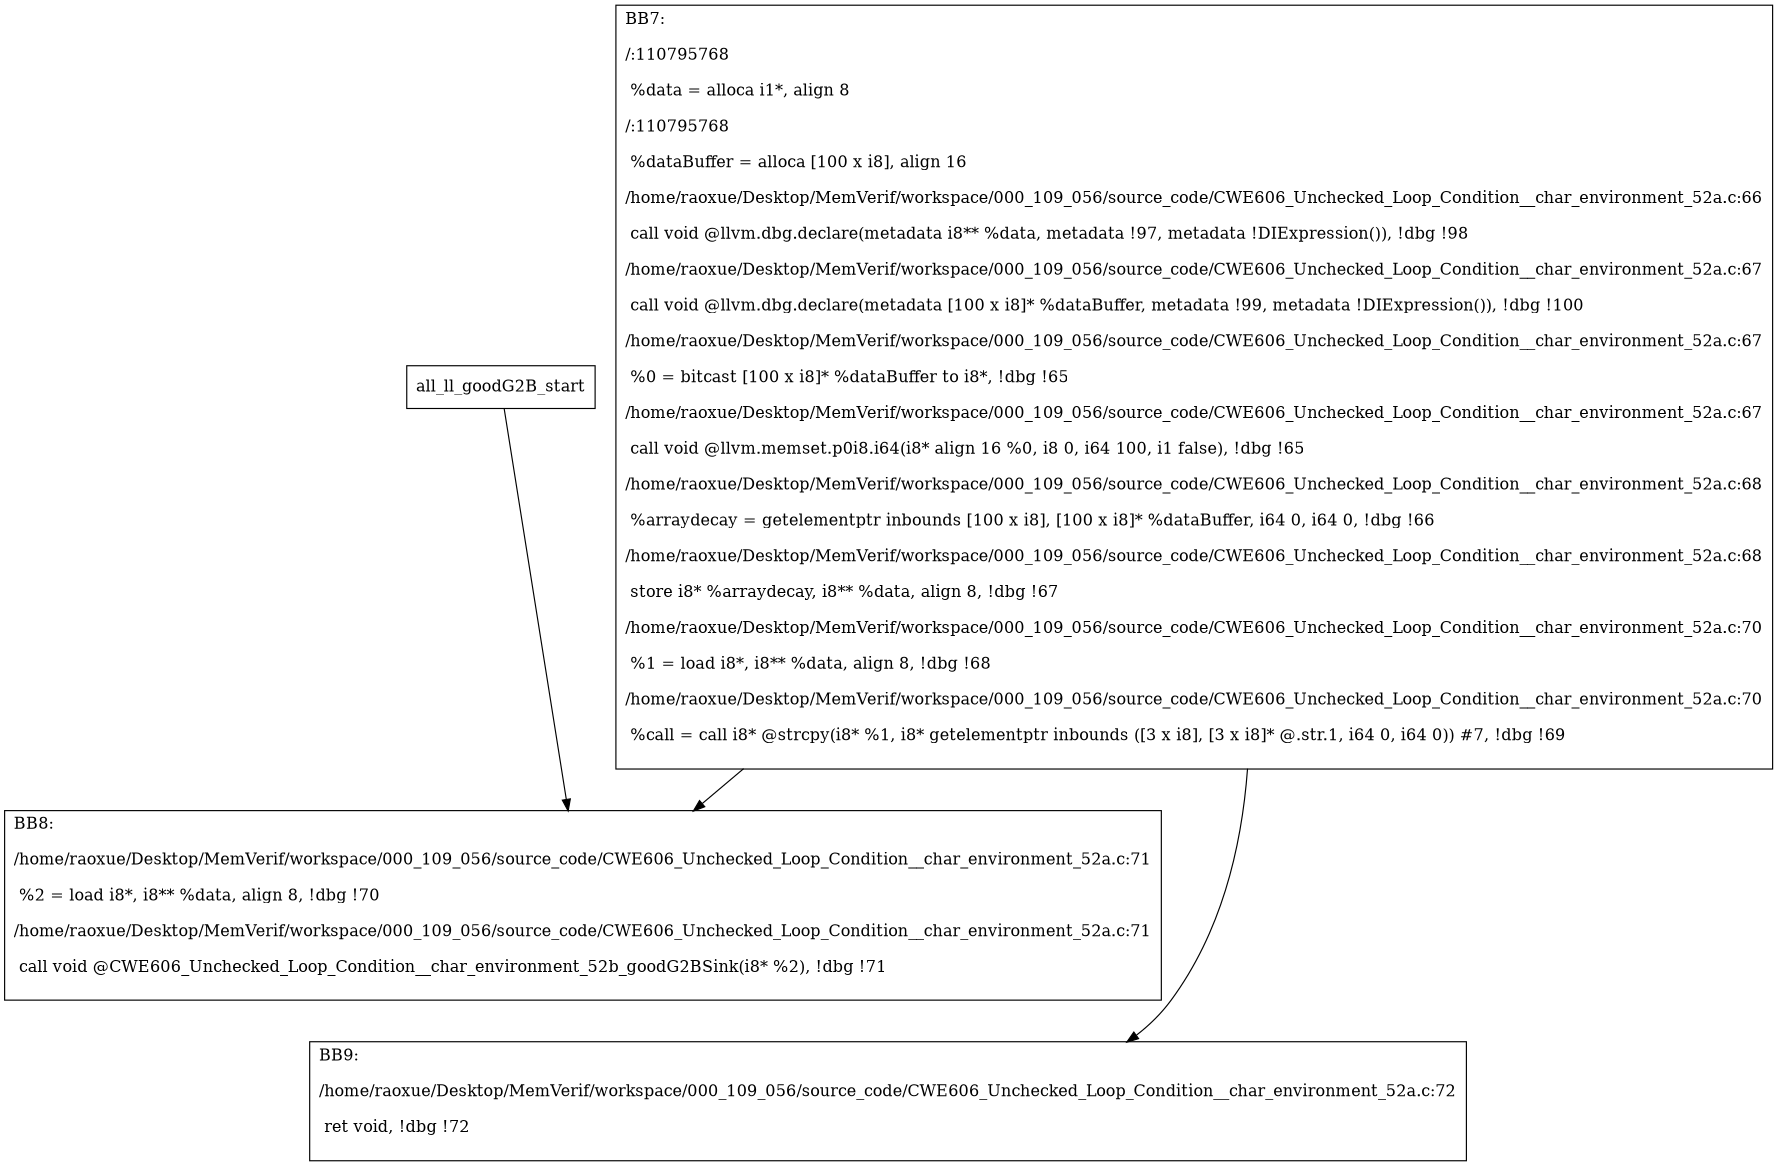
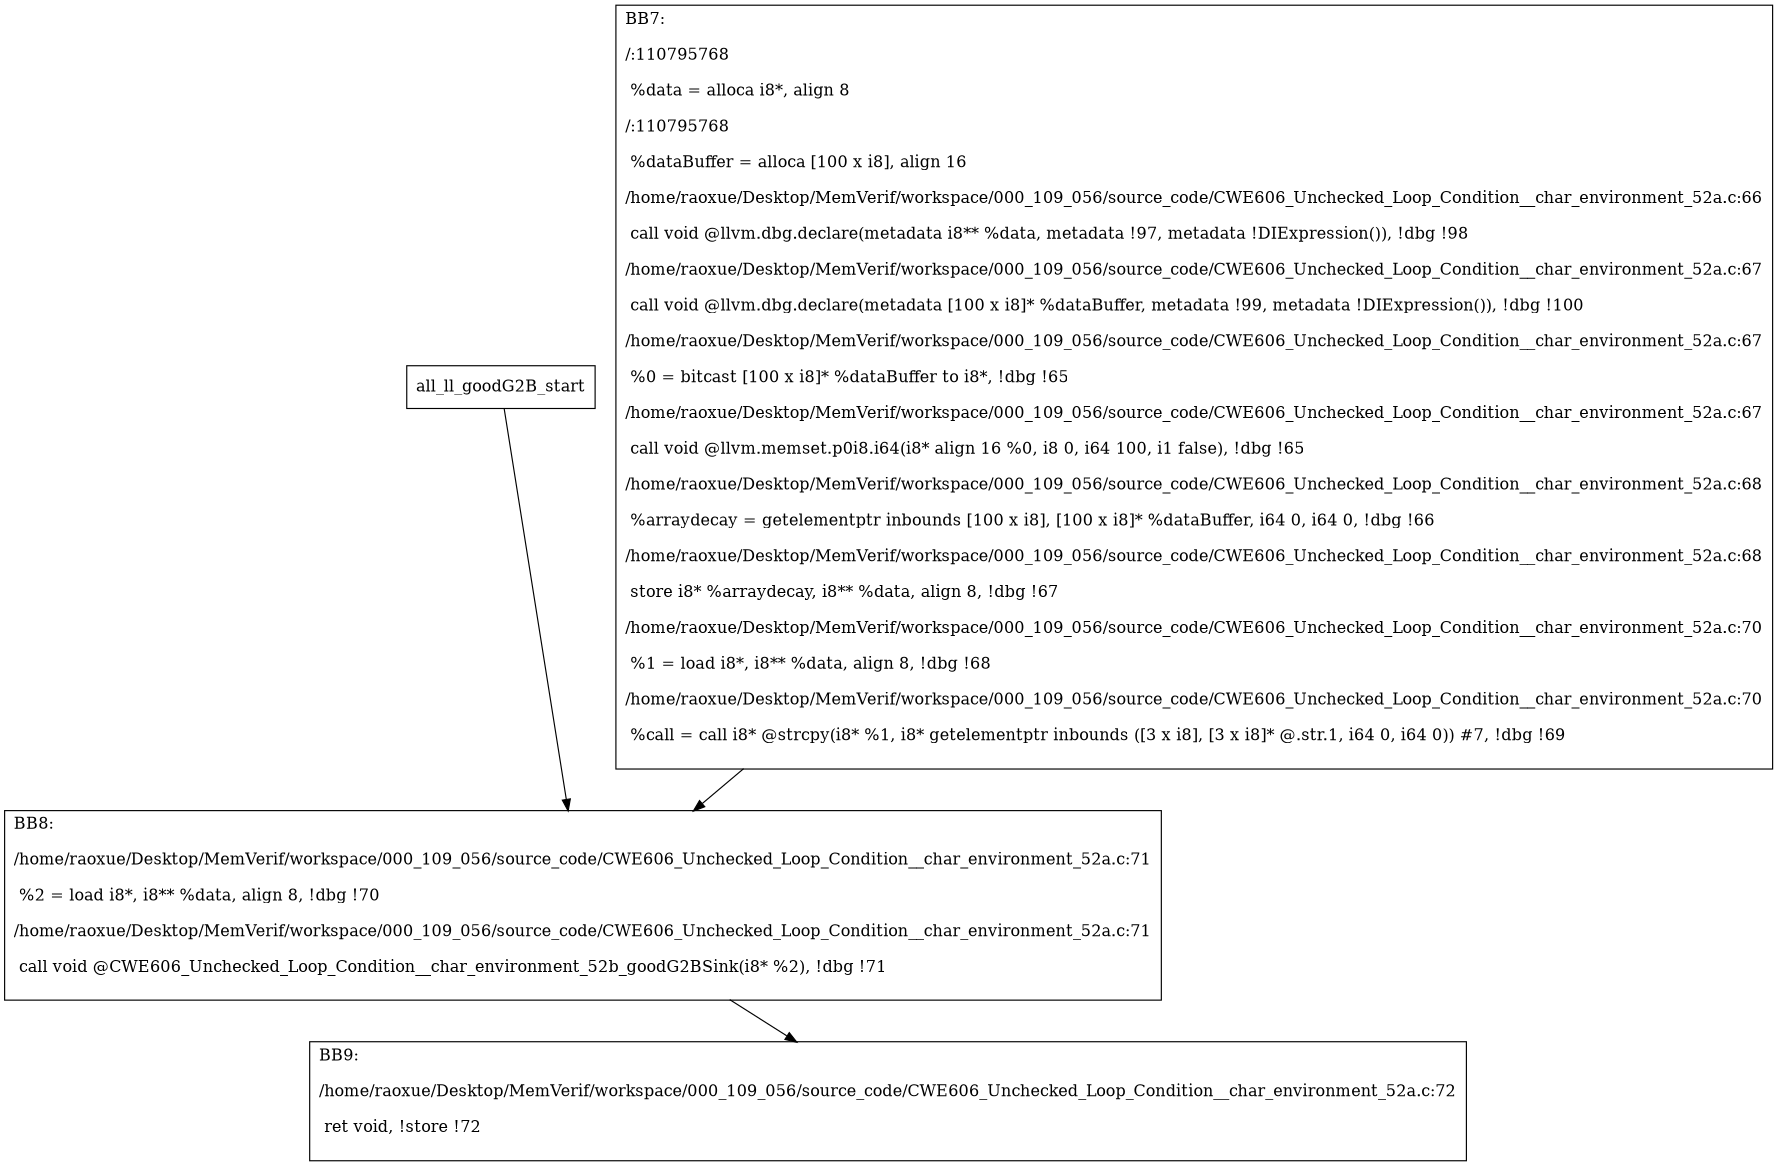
node "BB7:": text "%data = alloca i1*, align 8" -> "%data = alloca i8*, align 8"
edge "BB7:" -> "BB9:": now "BB8:" -> "BB9:"
node "BB9:": text "ret void, !dbg !72" -> "ret void, !store !72"
